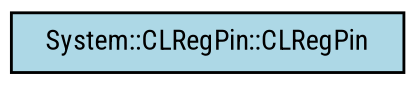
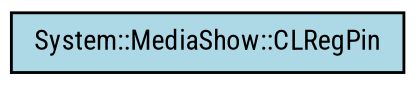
node "System::CLRegPin::CLRegPin": label "System::CLRegPin::CLRegPin" -> "System::MediaShow::CLRegPin"
